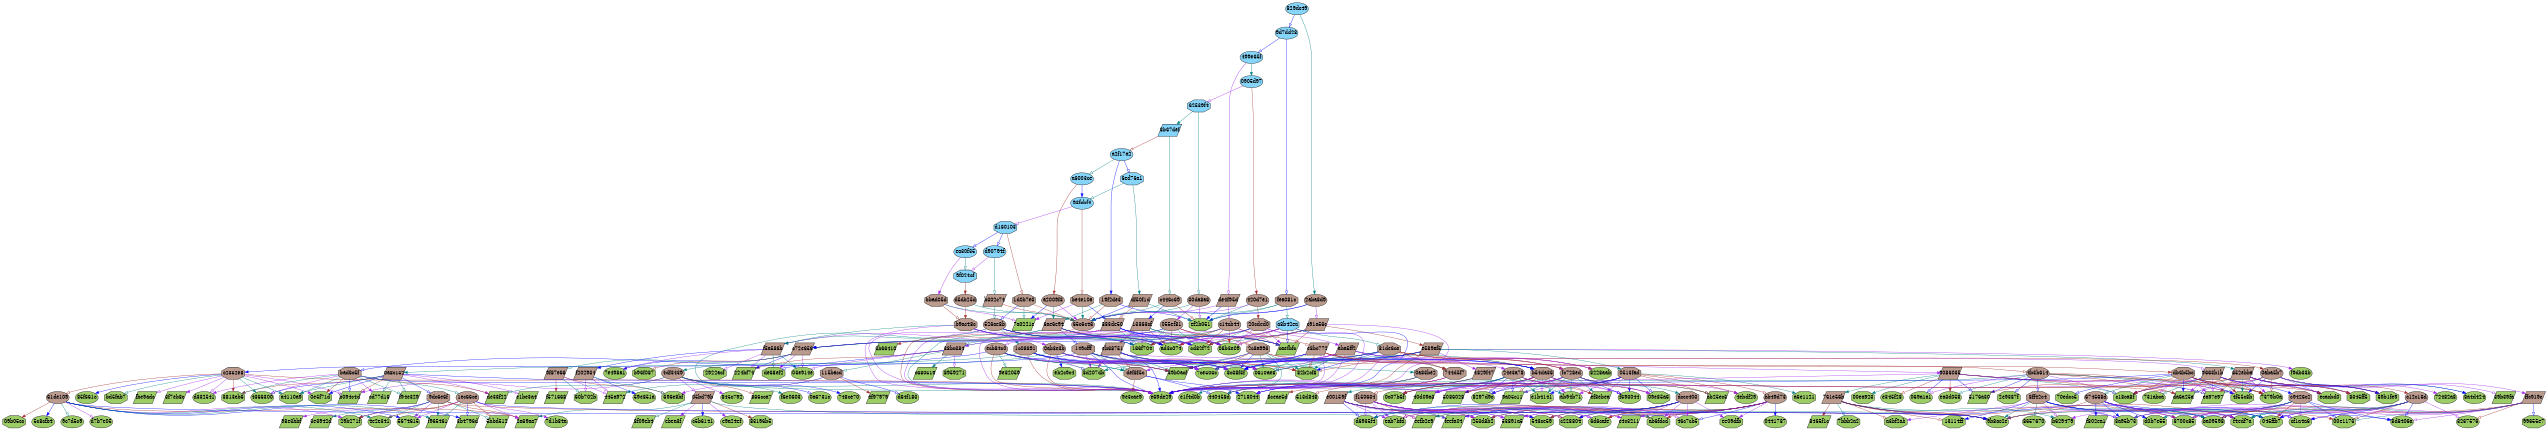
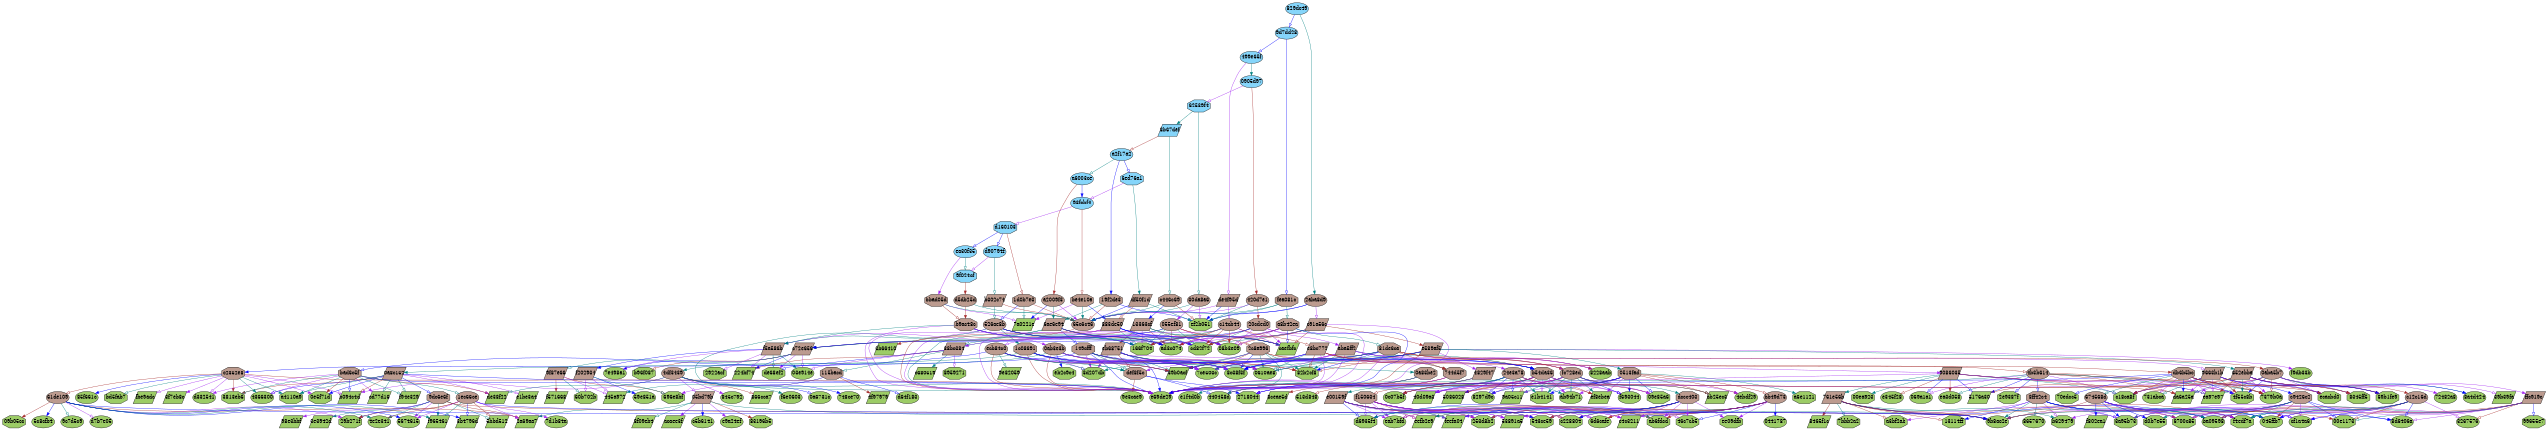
edge "6ed76a1" -> "93fcbf4": color teal -> purple
node "a8b42ea": fillcolor #85d5fa -> #bc9b8f
node "ebea3f": label "ebea3f" -> "acaee3f"
